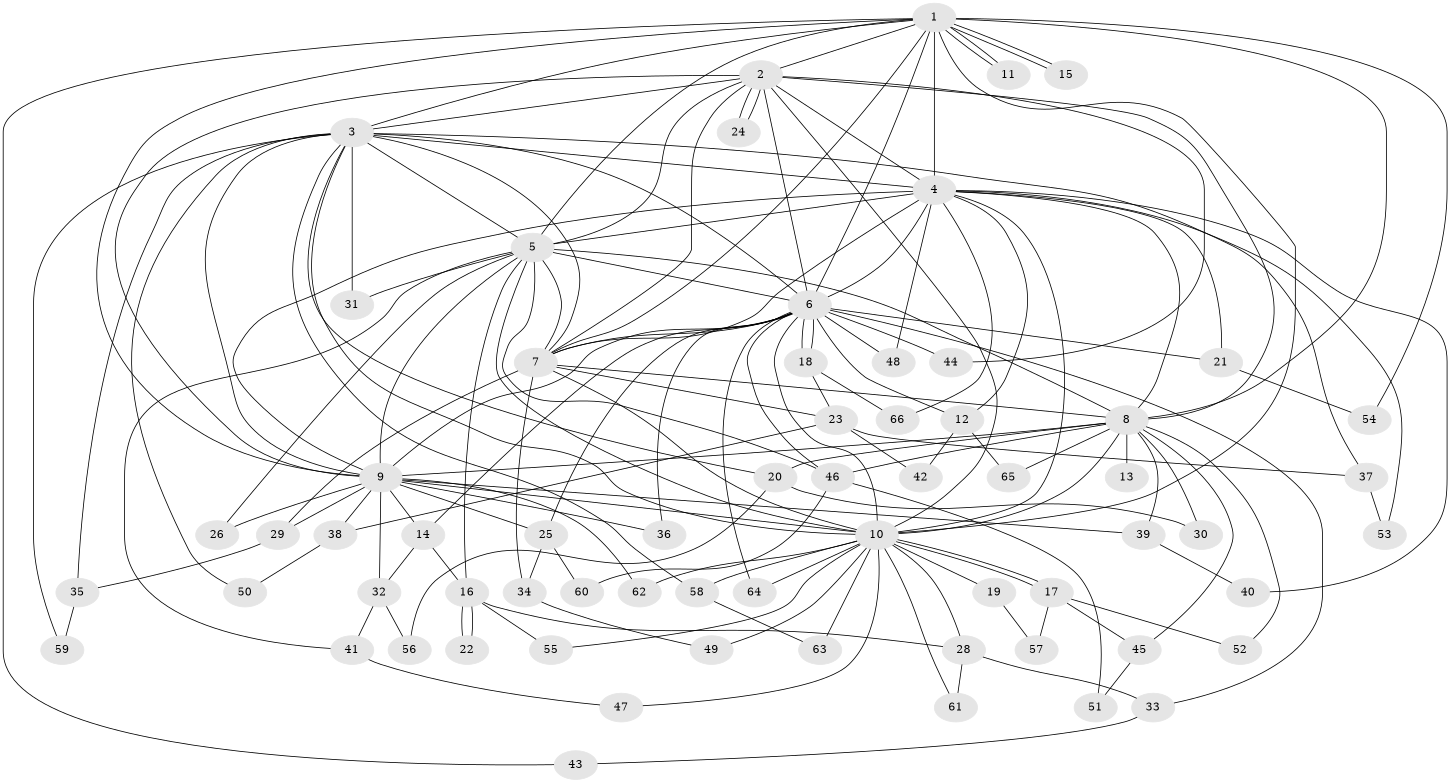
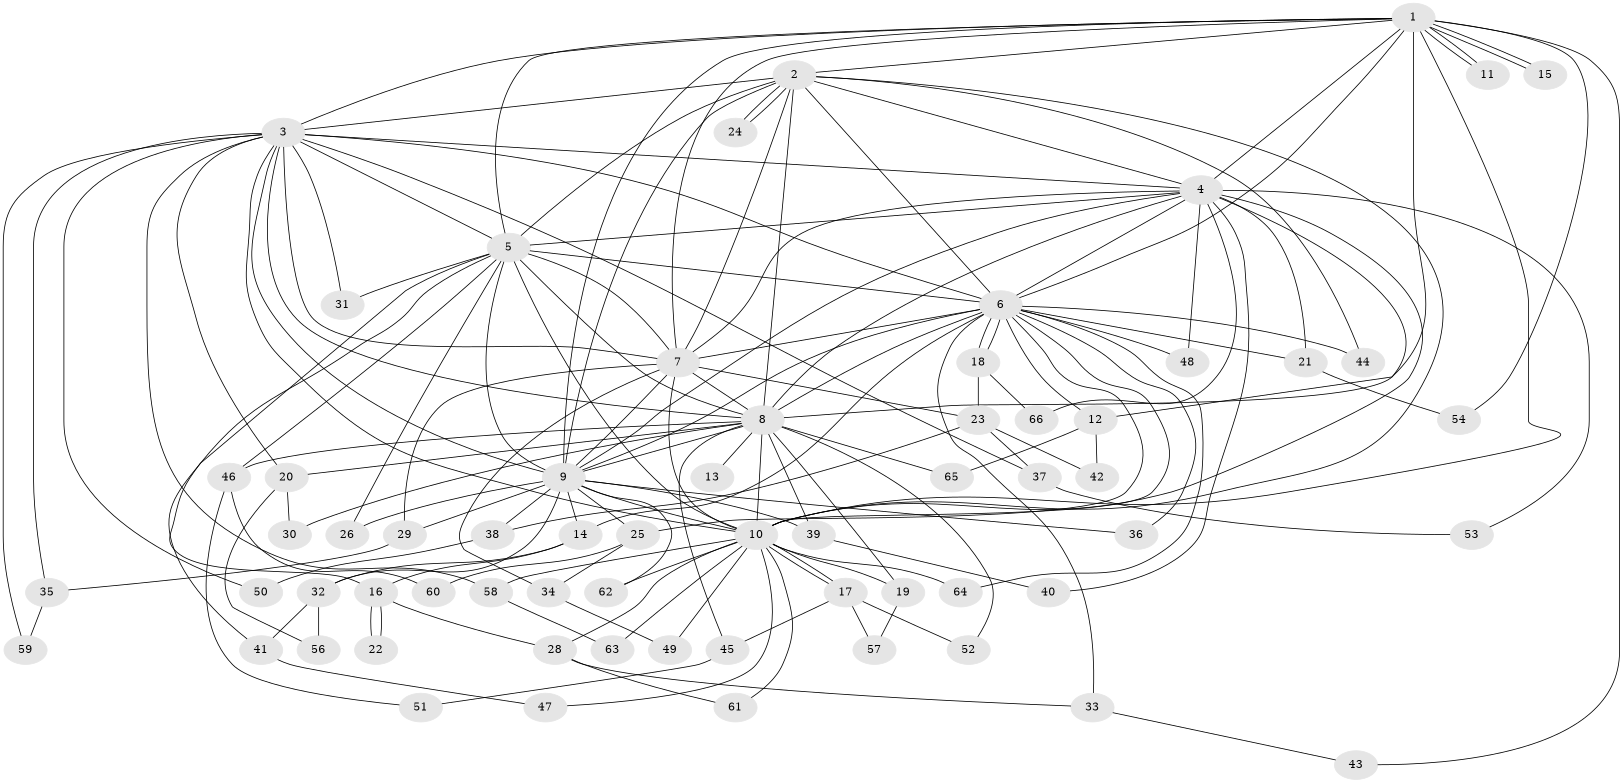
edge "3" -- "8": added
edge "6" -- "46": now "6" -- "8"
edge "7" -- "9": added
edge "8" -- "19": added
node "55": removed
